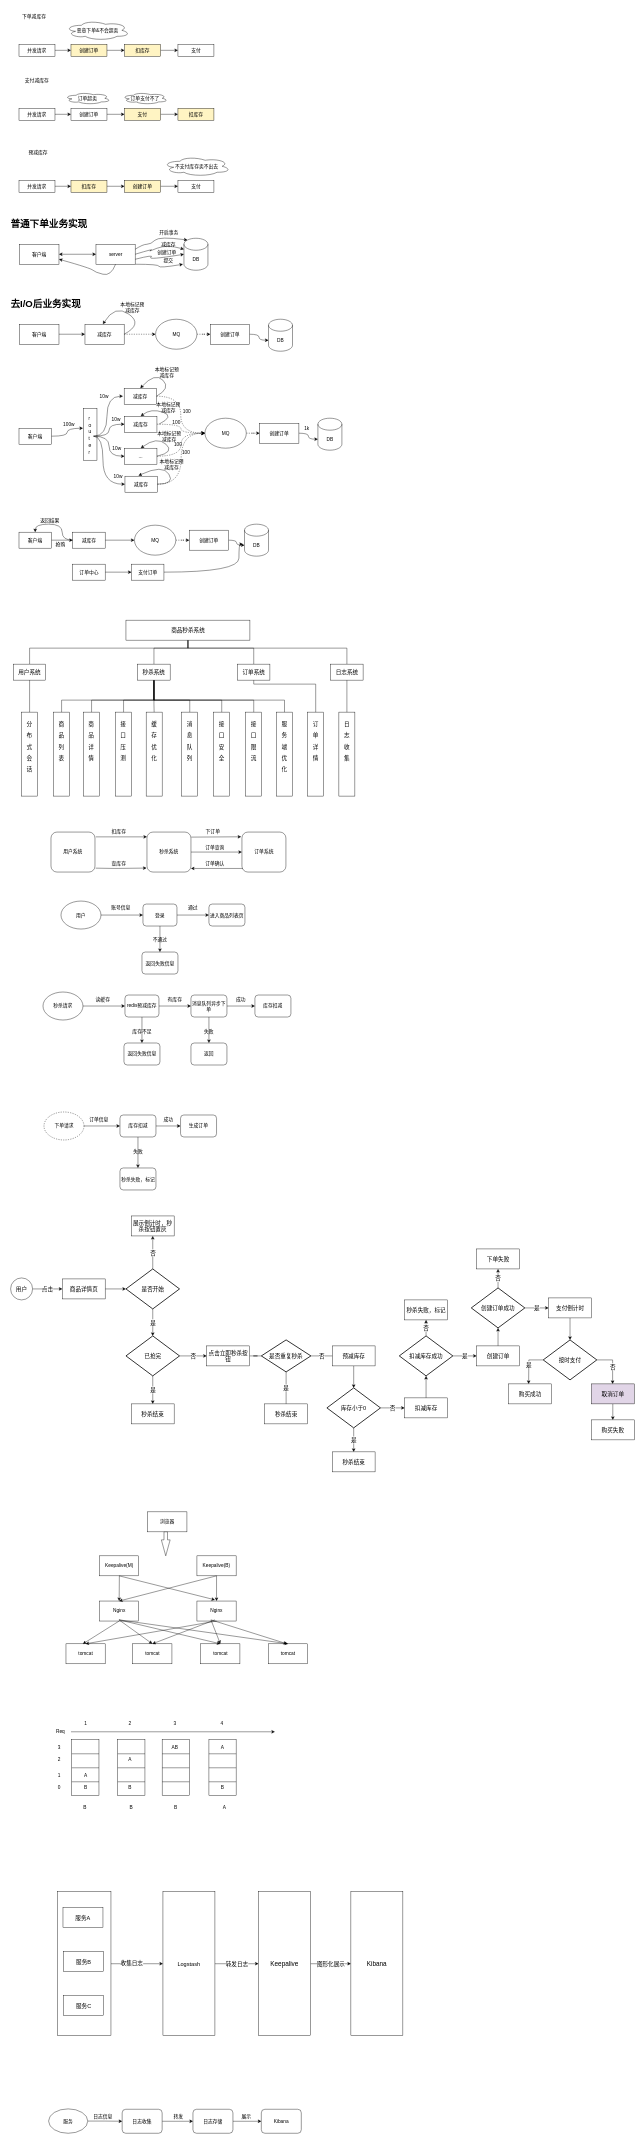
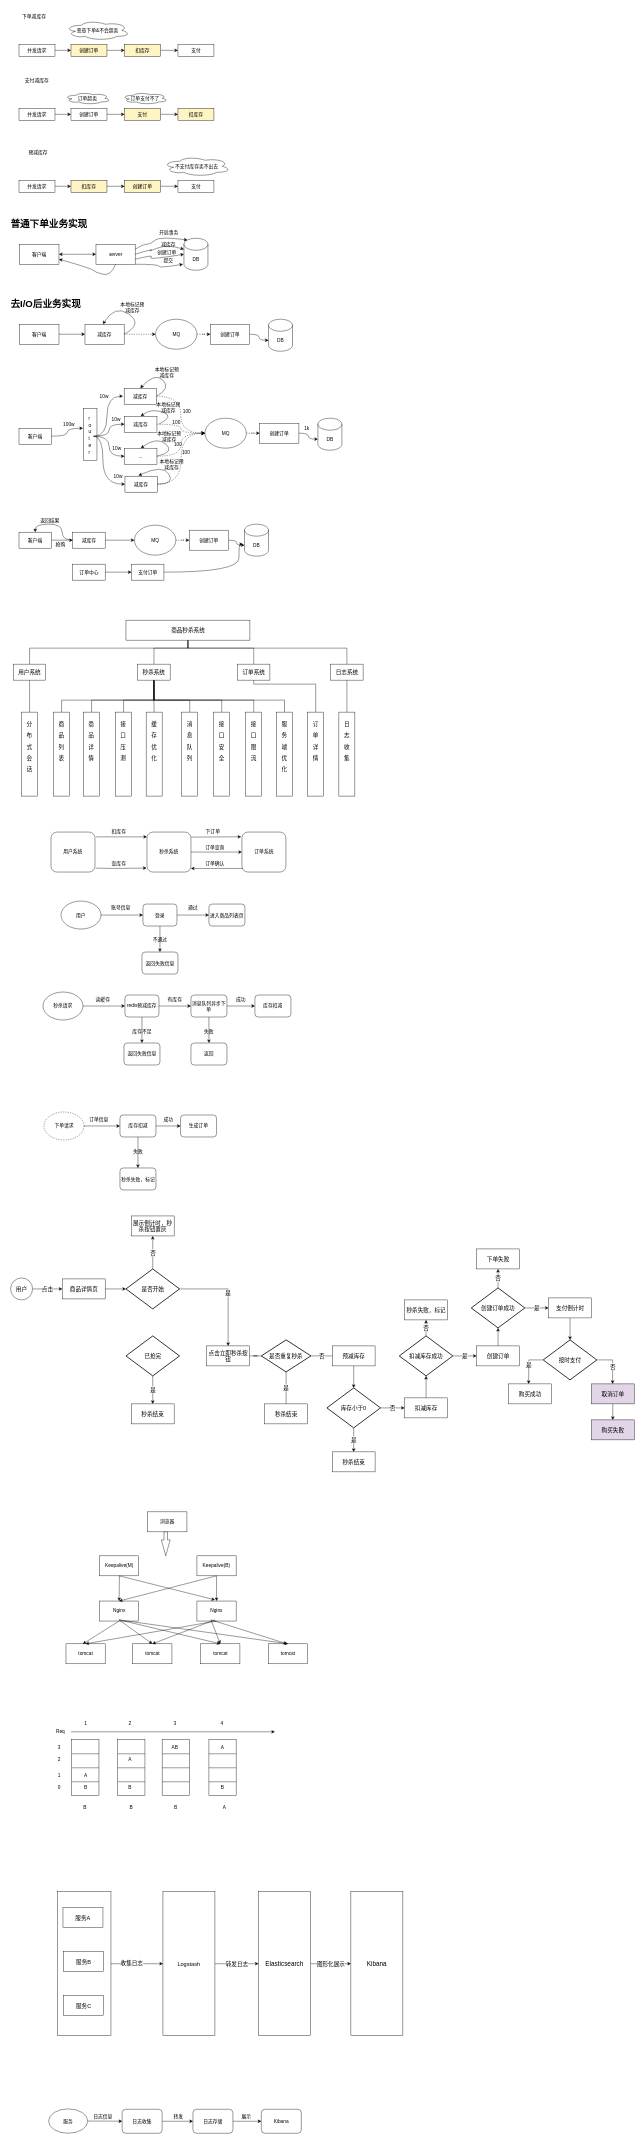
edge "是否开始" -> "已抢完": now "是否开始" -> "点击立即秒杀按钮"
edge "已抢完" -> "点击立即秒杀按钮": removed, label "否"
node "购买失败": fillcolor #ffffff -> #e1d5e7
node "Keepalive": label "Keepalive" -> "Elasticsearch"
